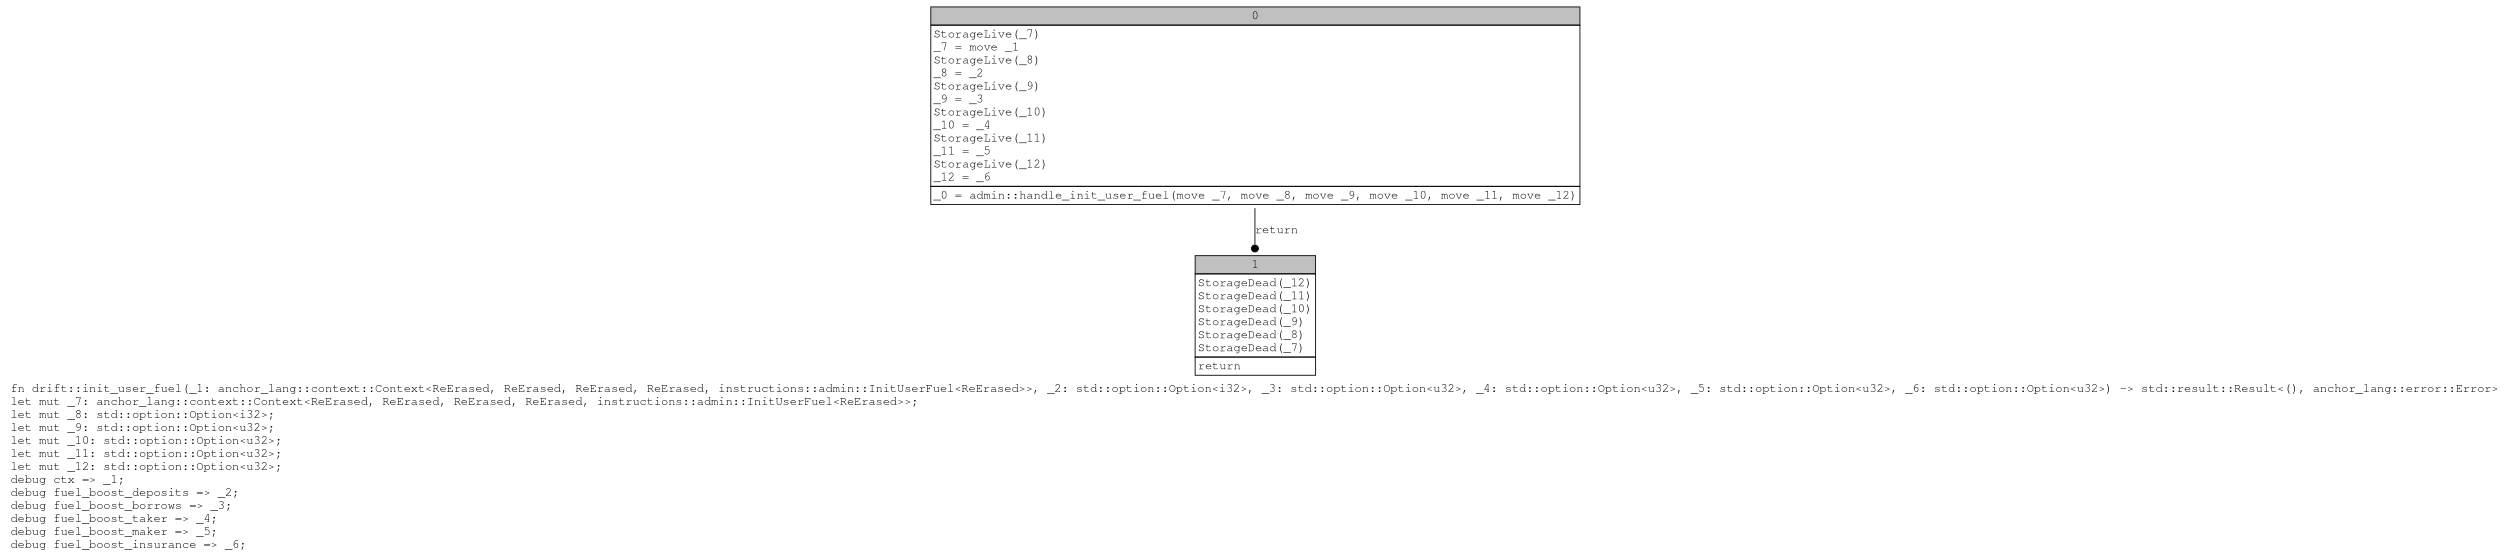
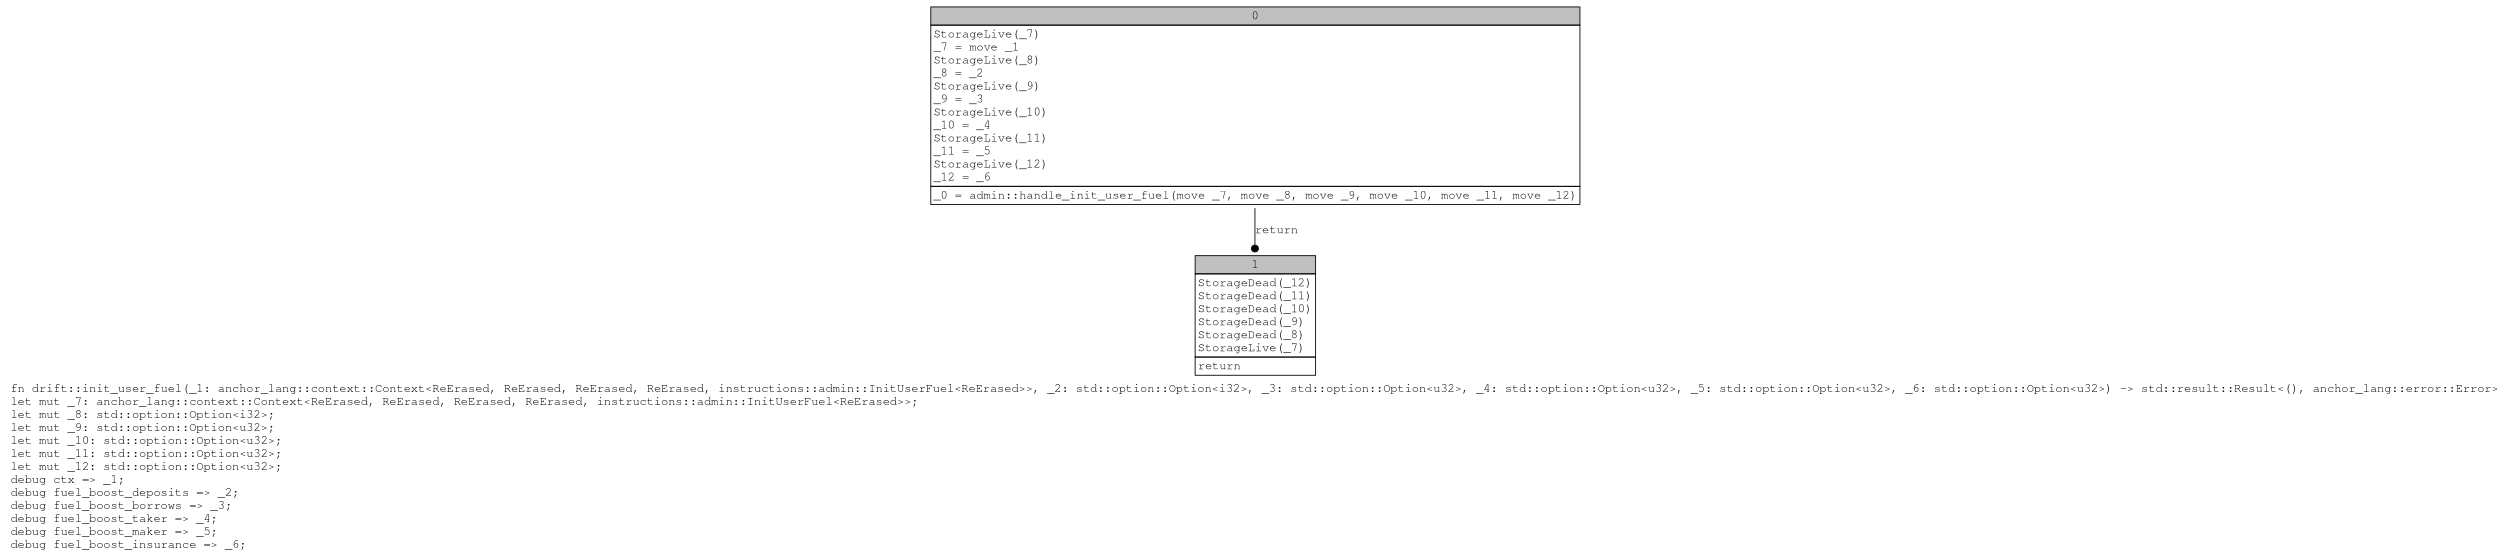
node "1": text "StorageDead(_7)" -> "StorageLive(_7)"
